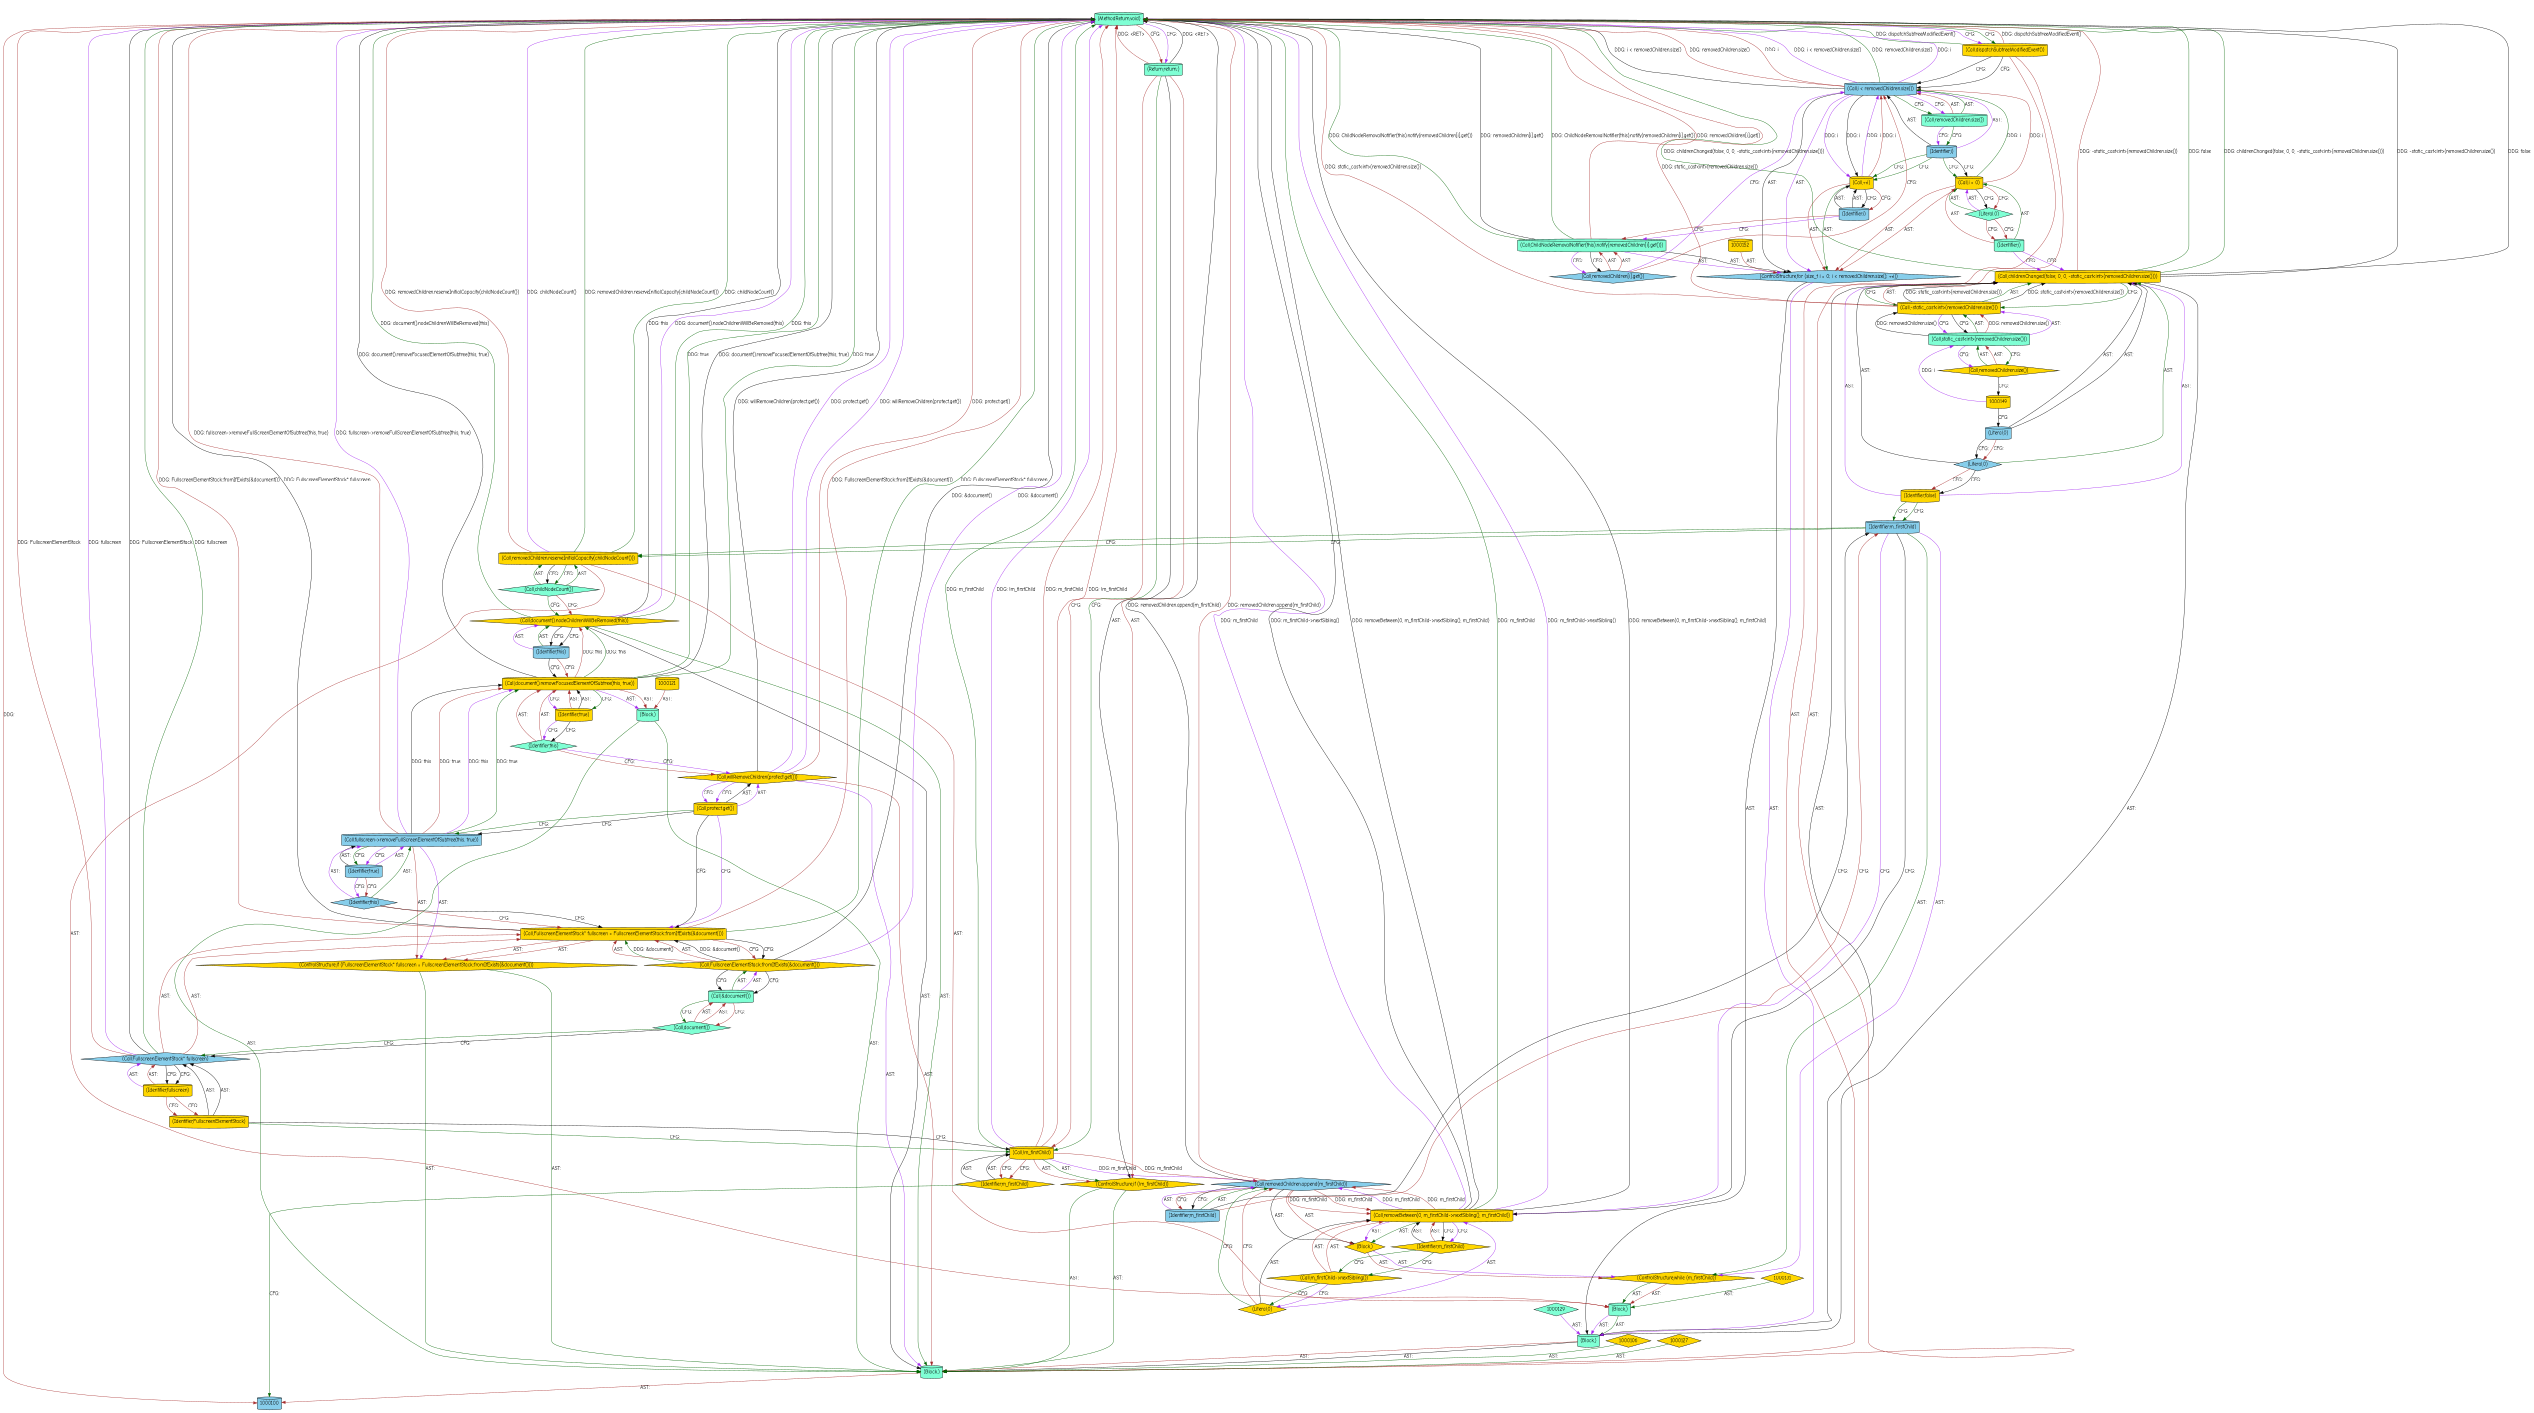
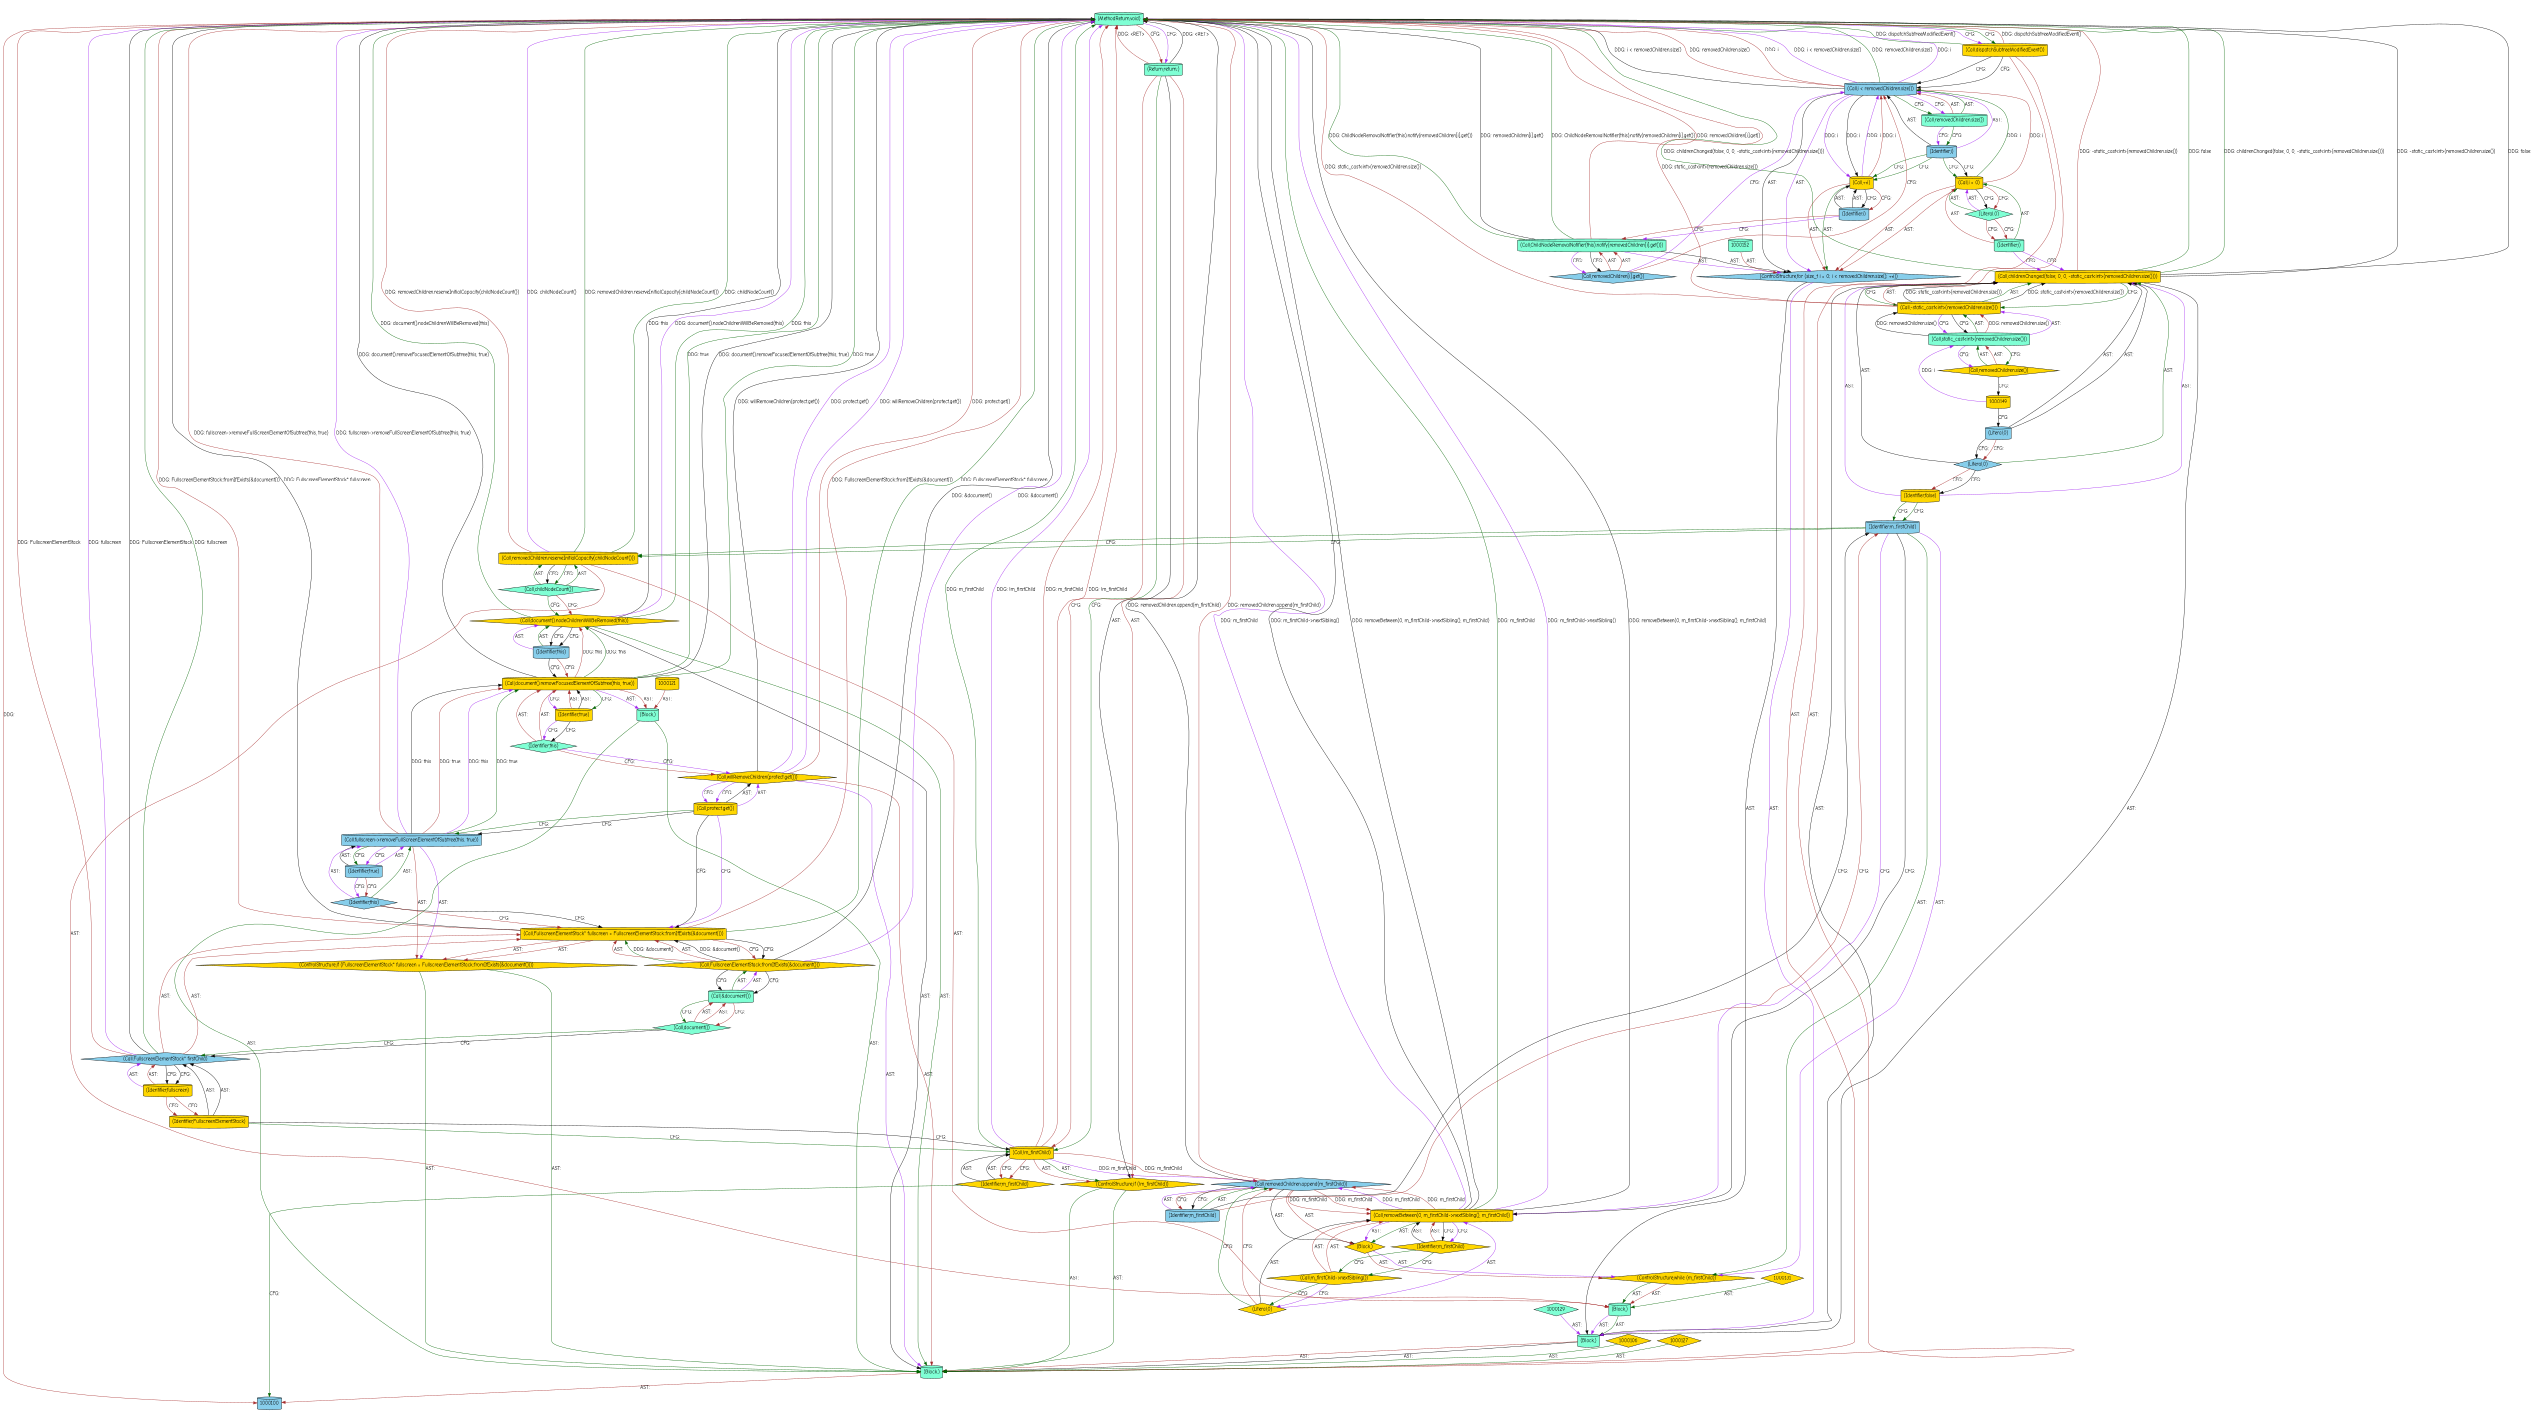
node "1000152": fillcolor gold -> aquamarine
node "(Call,FullscreenElementStack* fullscreen)": label "(Call,FullscreenElementStack* fullscreen)" -> "(Call,FullscreenElementStack* firstChild)"
